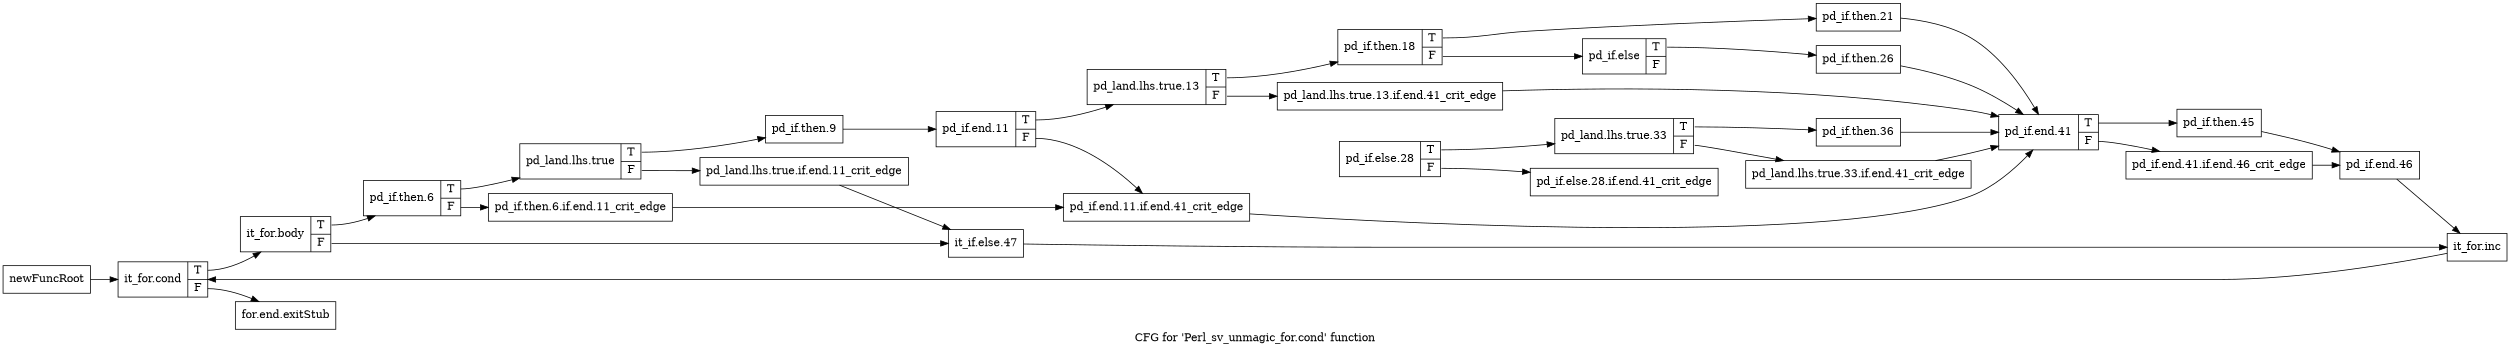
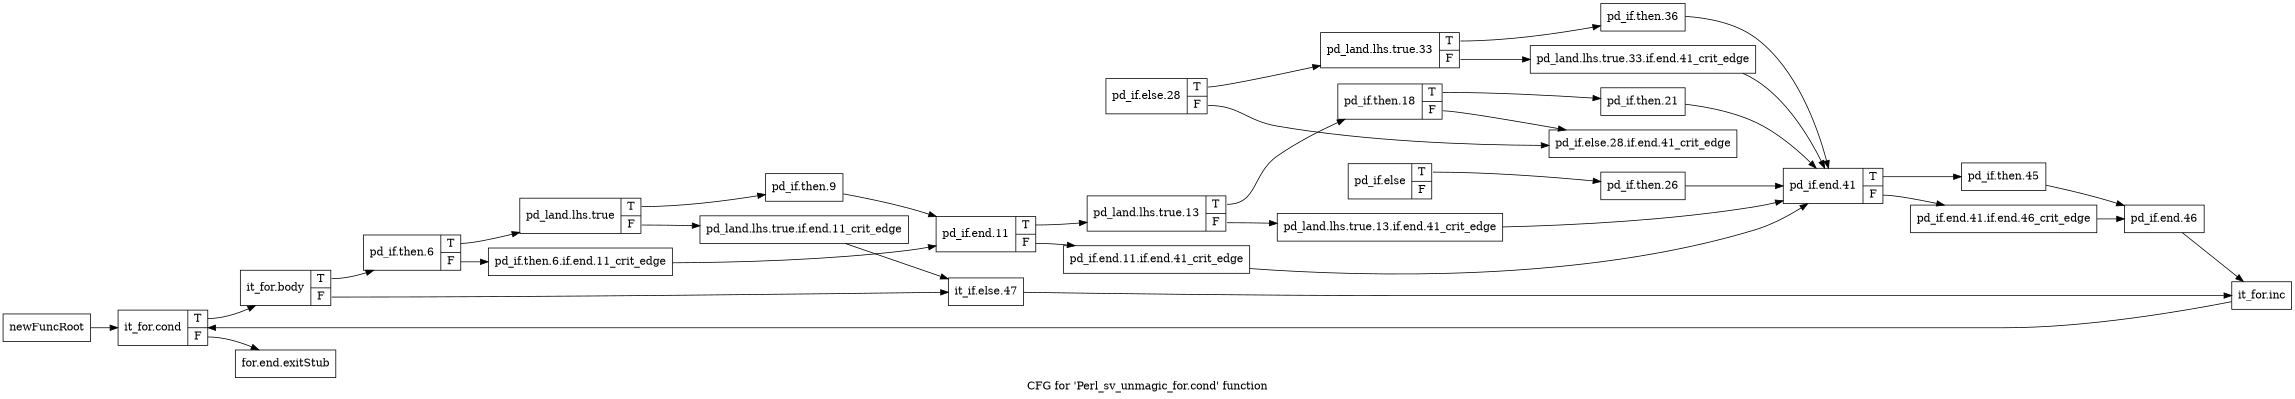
edge "pd_if.then.18" -> "pd_if.else": now "pd_if.then.18" -> "pd_if.else.28.if.end.41_crit_edge"
edge "pd_if.then.6.if.end.11_crit_edge" -> "pd_if.end.11.if.end.41_crit_edge": now "pd_if.then.6.if.end.11_crit_edge" -> "pd_if.end.11"
